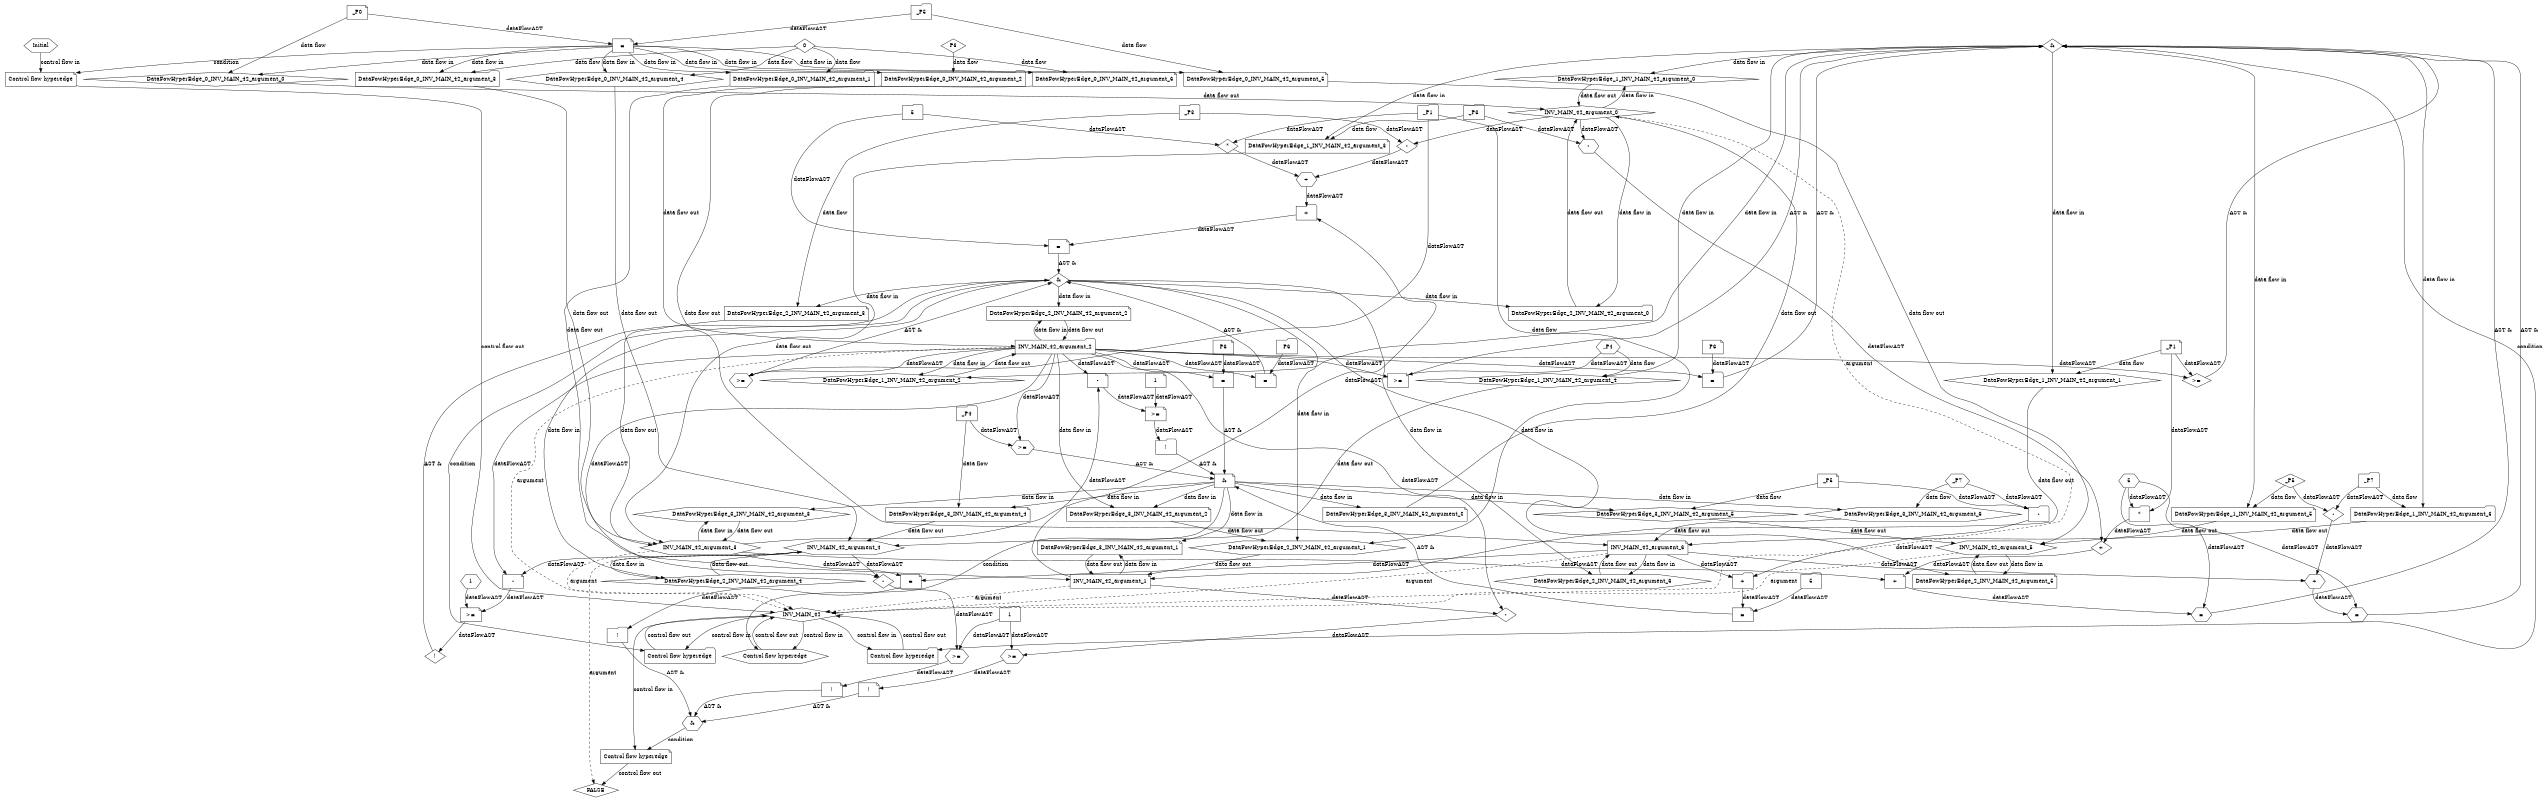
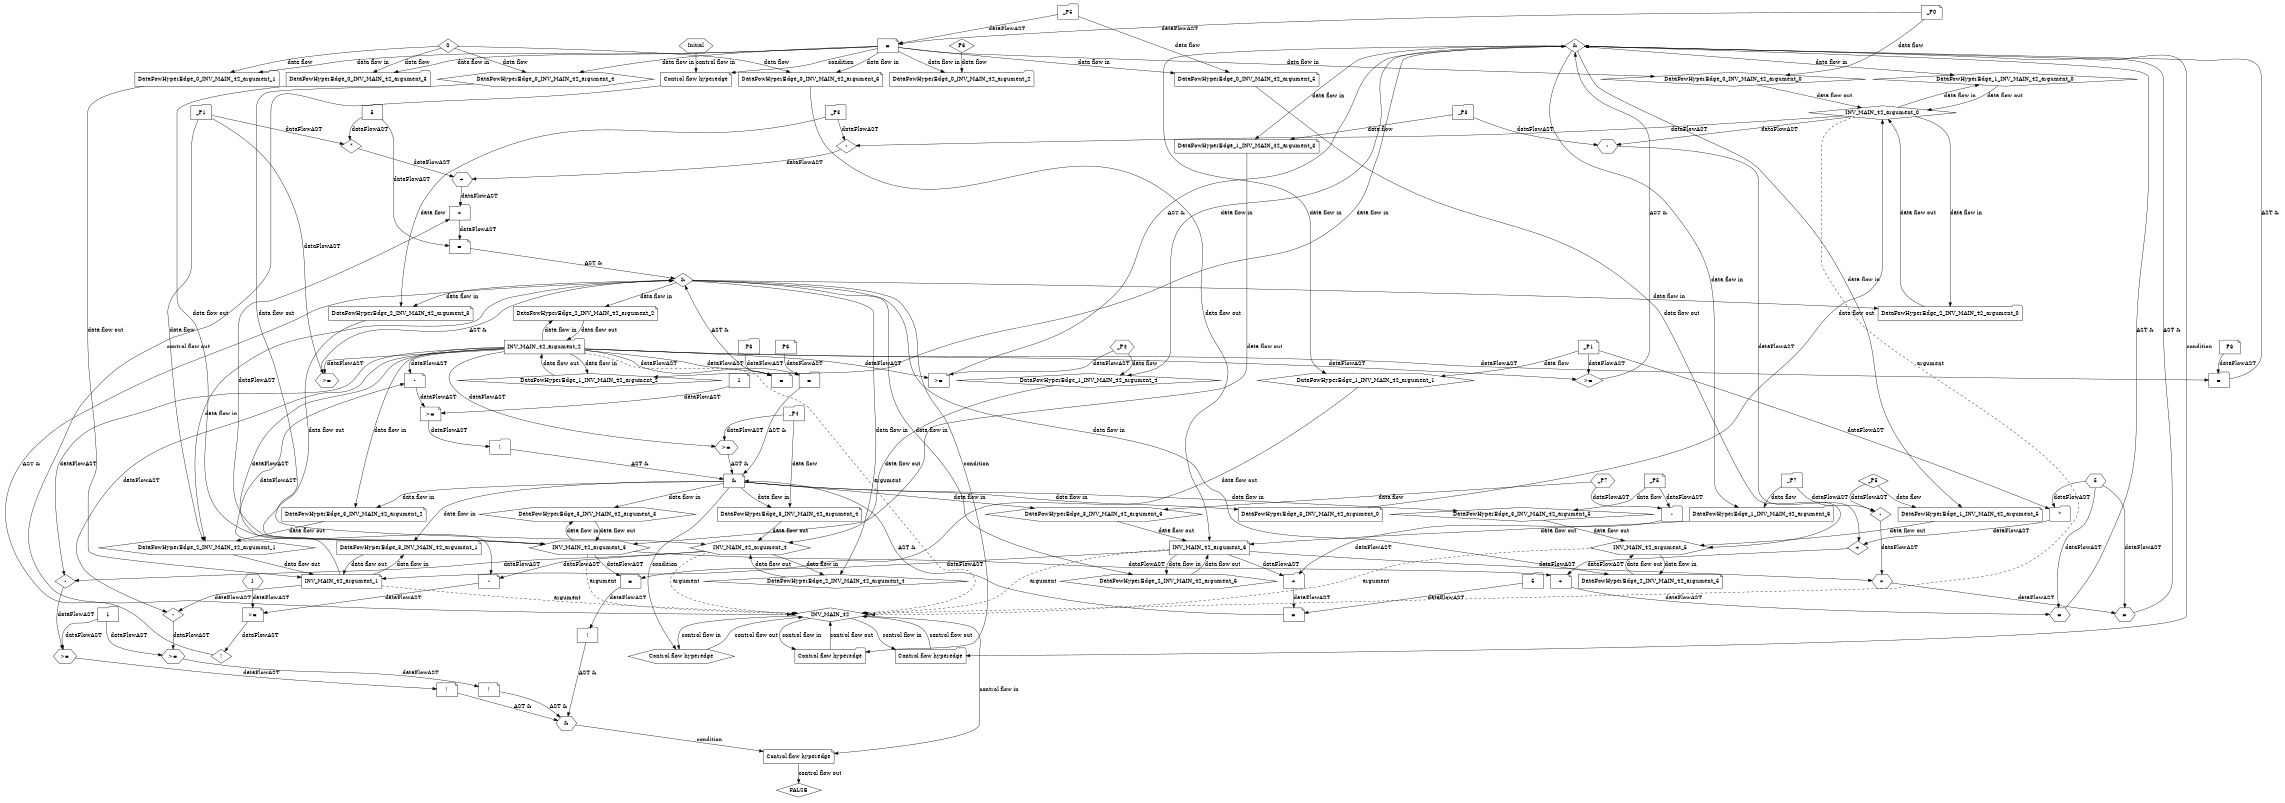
edge "DataFowHyperEdge_0_INV_MAIN_42_argument_2" -> "INV_MAIN_42_argument_2": removed, label "data flow out"
node "DataFowHyperEdge_3_INV_MAIN_52_argument_0": label "DataFowHyperEdge_3_INV_MAIN_52_argument_0" -> "DataFowHyperEdge_3_INV_MAIN_42_argument_0"
edge "INV_MAIN_42_argument_4" -> "FALSE": now "INV_MAIN_42_argument_4" -> "INV_MAIN_42"
